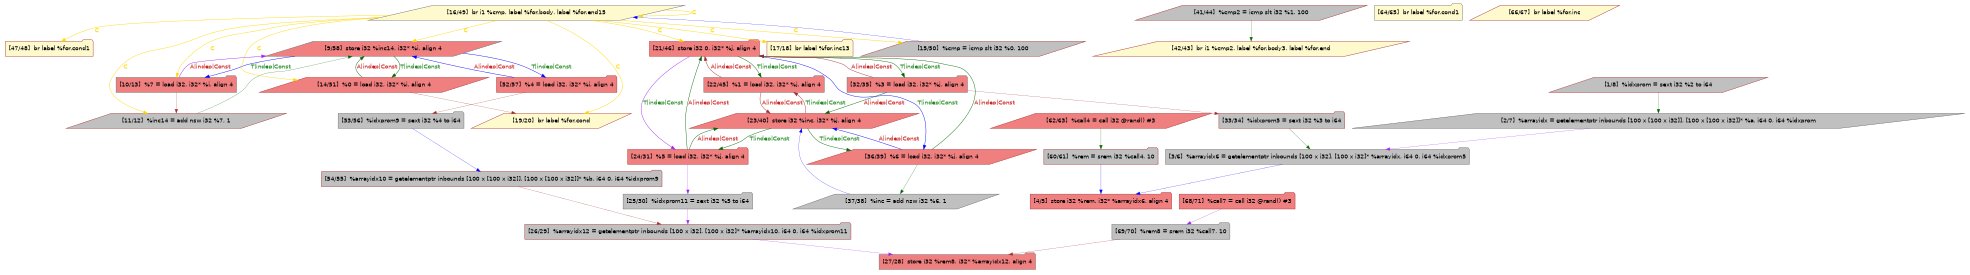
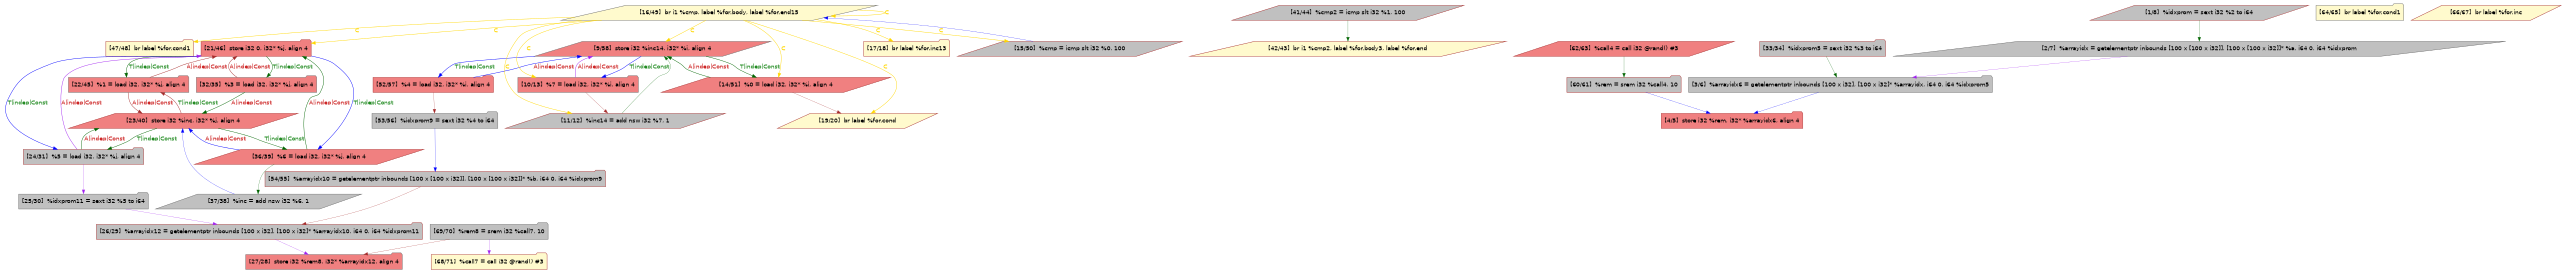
edge "[21/46]  store i32 0, i32* %j, align 4" -> "[24/31]  %5 = load i32, i32* %j, align 4": color purple -> blue
edge "[32/35]  %3 = load i32, i32* %j, align 4" -> "[33/34]  %idxprom5 = sext i32 %3 to i64": removed
edge "[24/31]  %5 = load i32, i32* %j, align 4" -> "[21/46]  store i32 0, i32* %j, align 4": color darkgreen -> purple
node "[24/31]  %5 = load i32, i32* %j, align 4": fillcolor lightcoral -> grey
node "[68/71]  %call7 = call i32 @rand() #3": fillcolor lightcoral -> lemonchiffon
edge "[68/71]  %call7 = call i32 @rand() #3" -> "[69/70]  %rem8 = srem i32 %call7, 10": reversed
